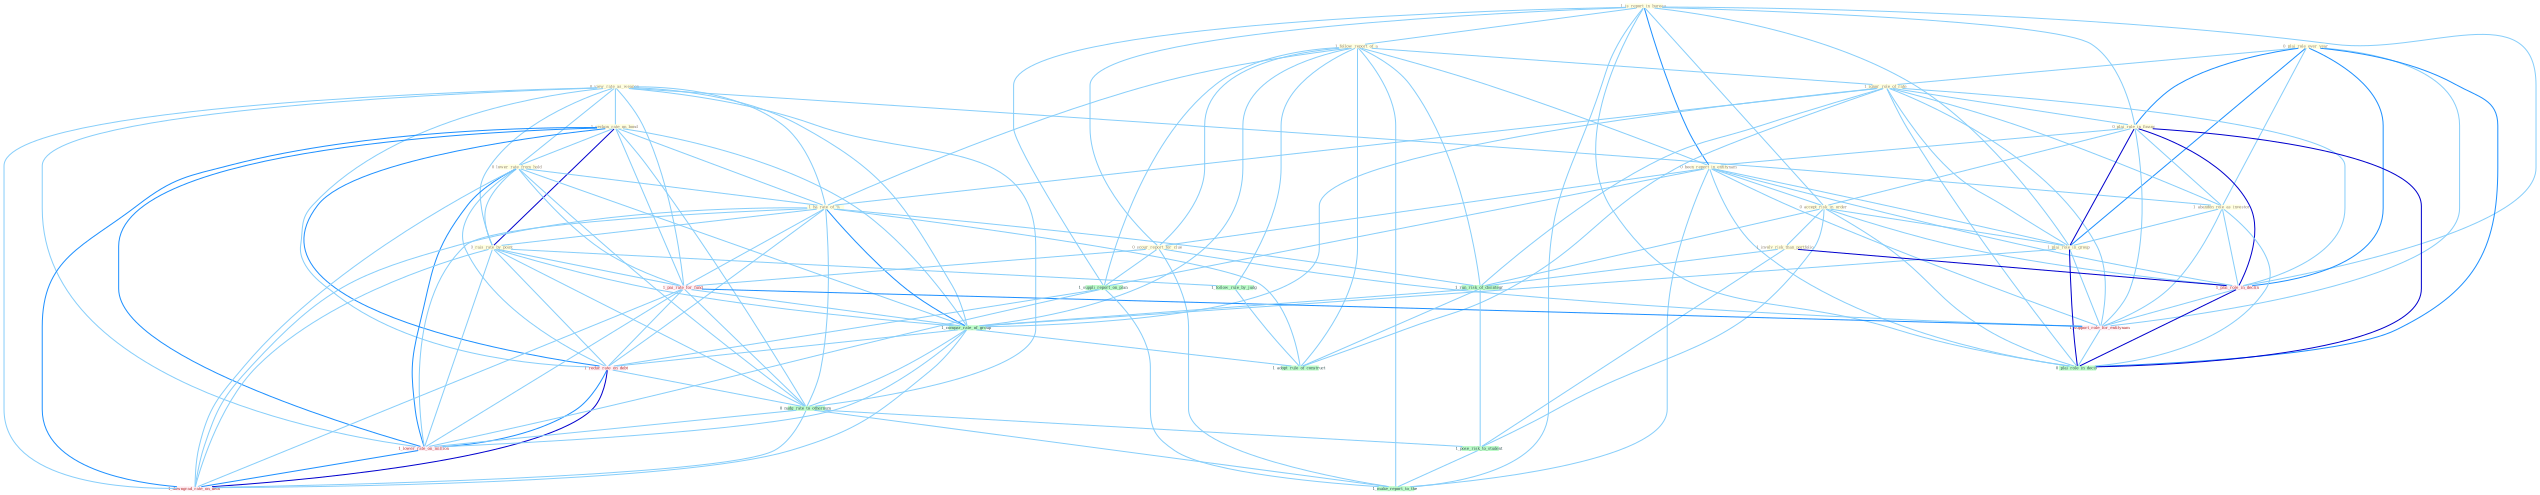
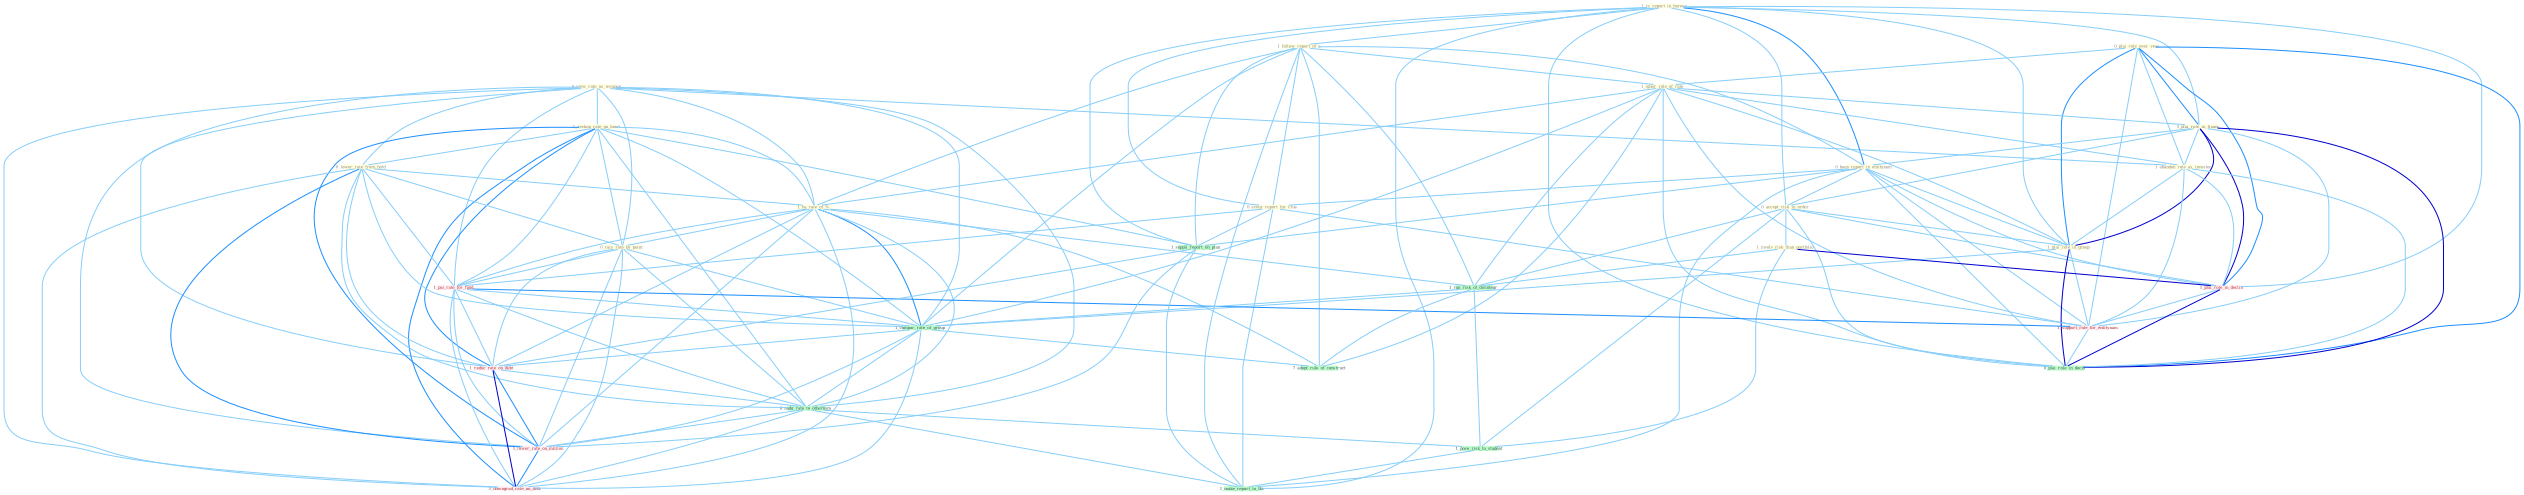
edge "1_ignor_role_of_rate" -- "1_plai_role_in_declin": removed
edge "1_reckon_rate_on_bond" -- "1_suppli_report_on_plan": added
edge "1_reckon_rate_on_bond" -- "0_rais_rate_by_point": color #0000cd -> #87cefa
node "1_follow_rule_by_judg": removed
node "1_adopt_rule_of_construct": label "1_adopt_rule_of_construct" -> "7_adopt_rule_of_construct"
